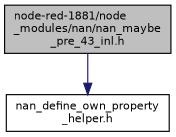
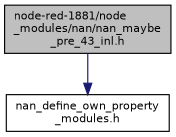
node "nan_define_own_property _helper.h": label "nan_define_own_property _helper.h" -> "nan_define_own_property _modules.h"
